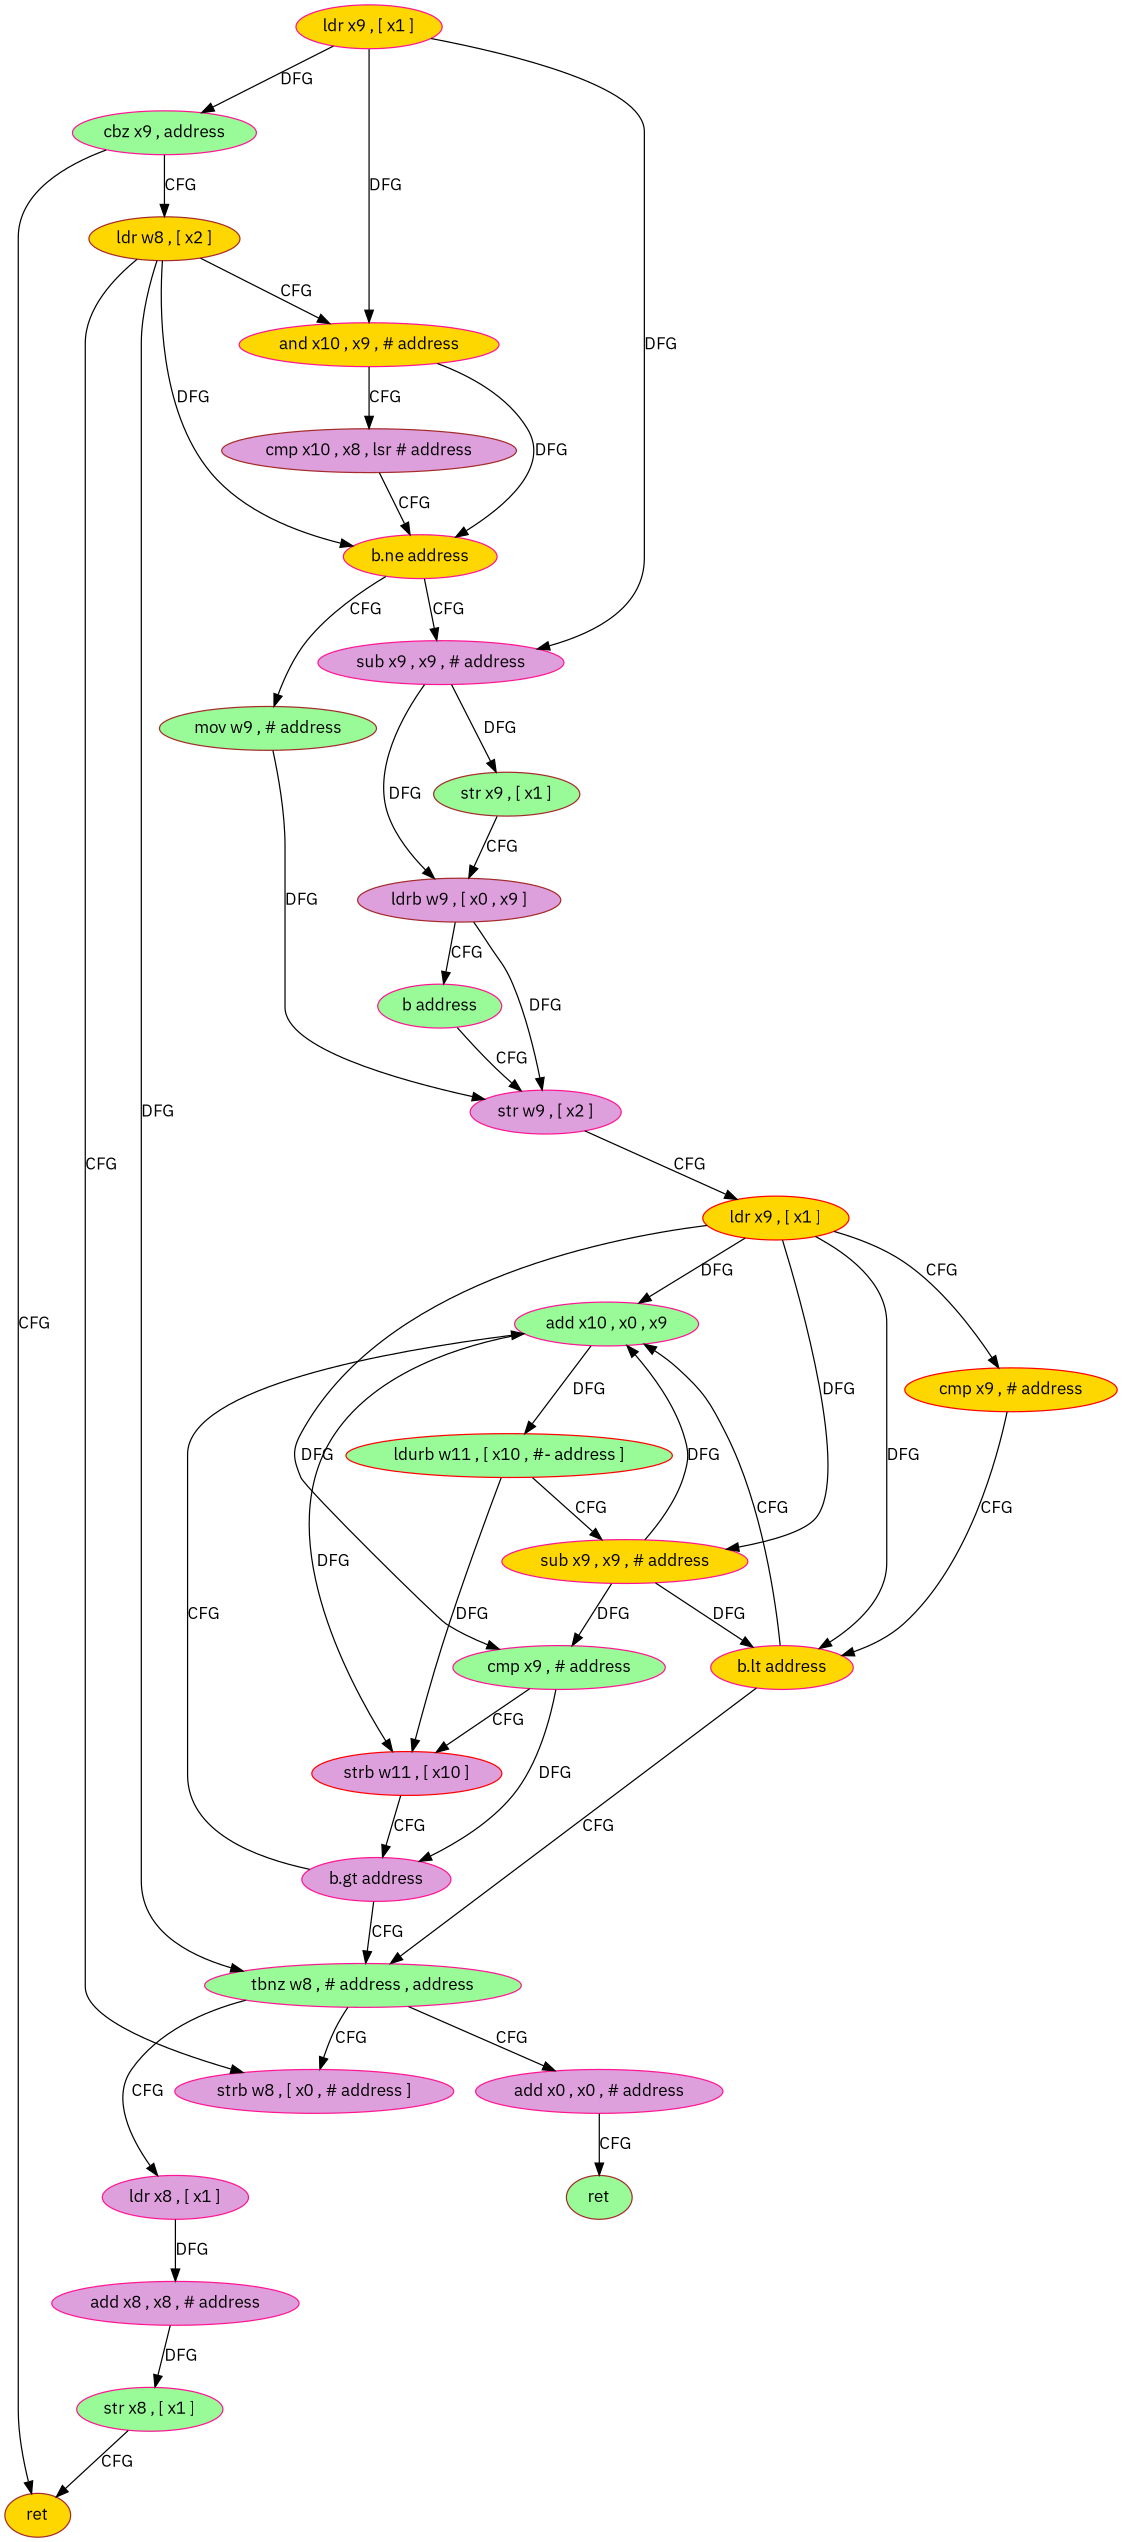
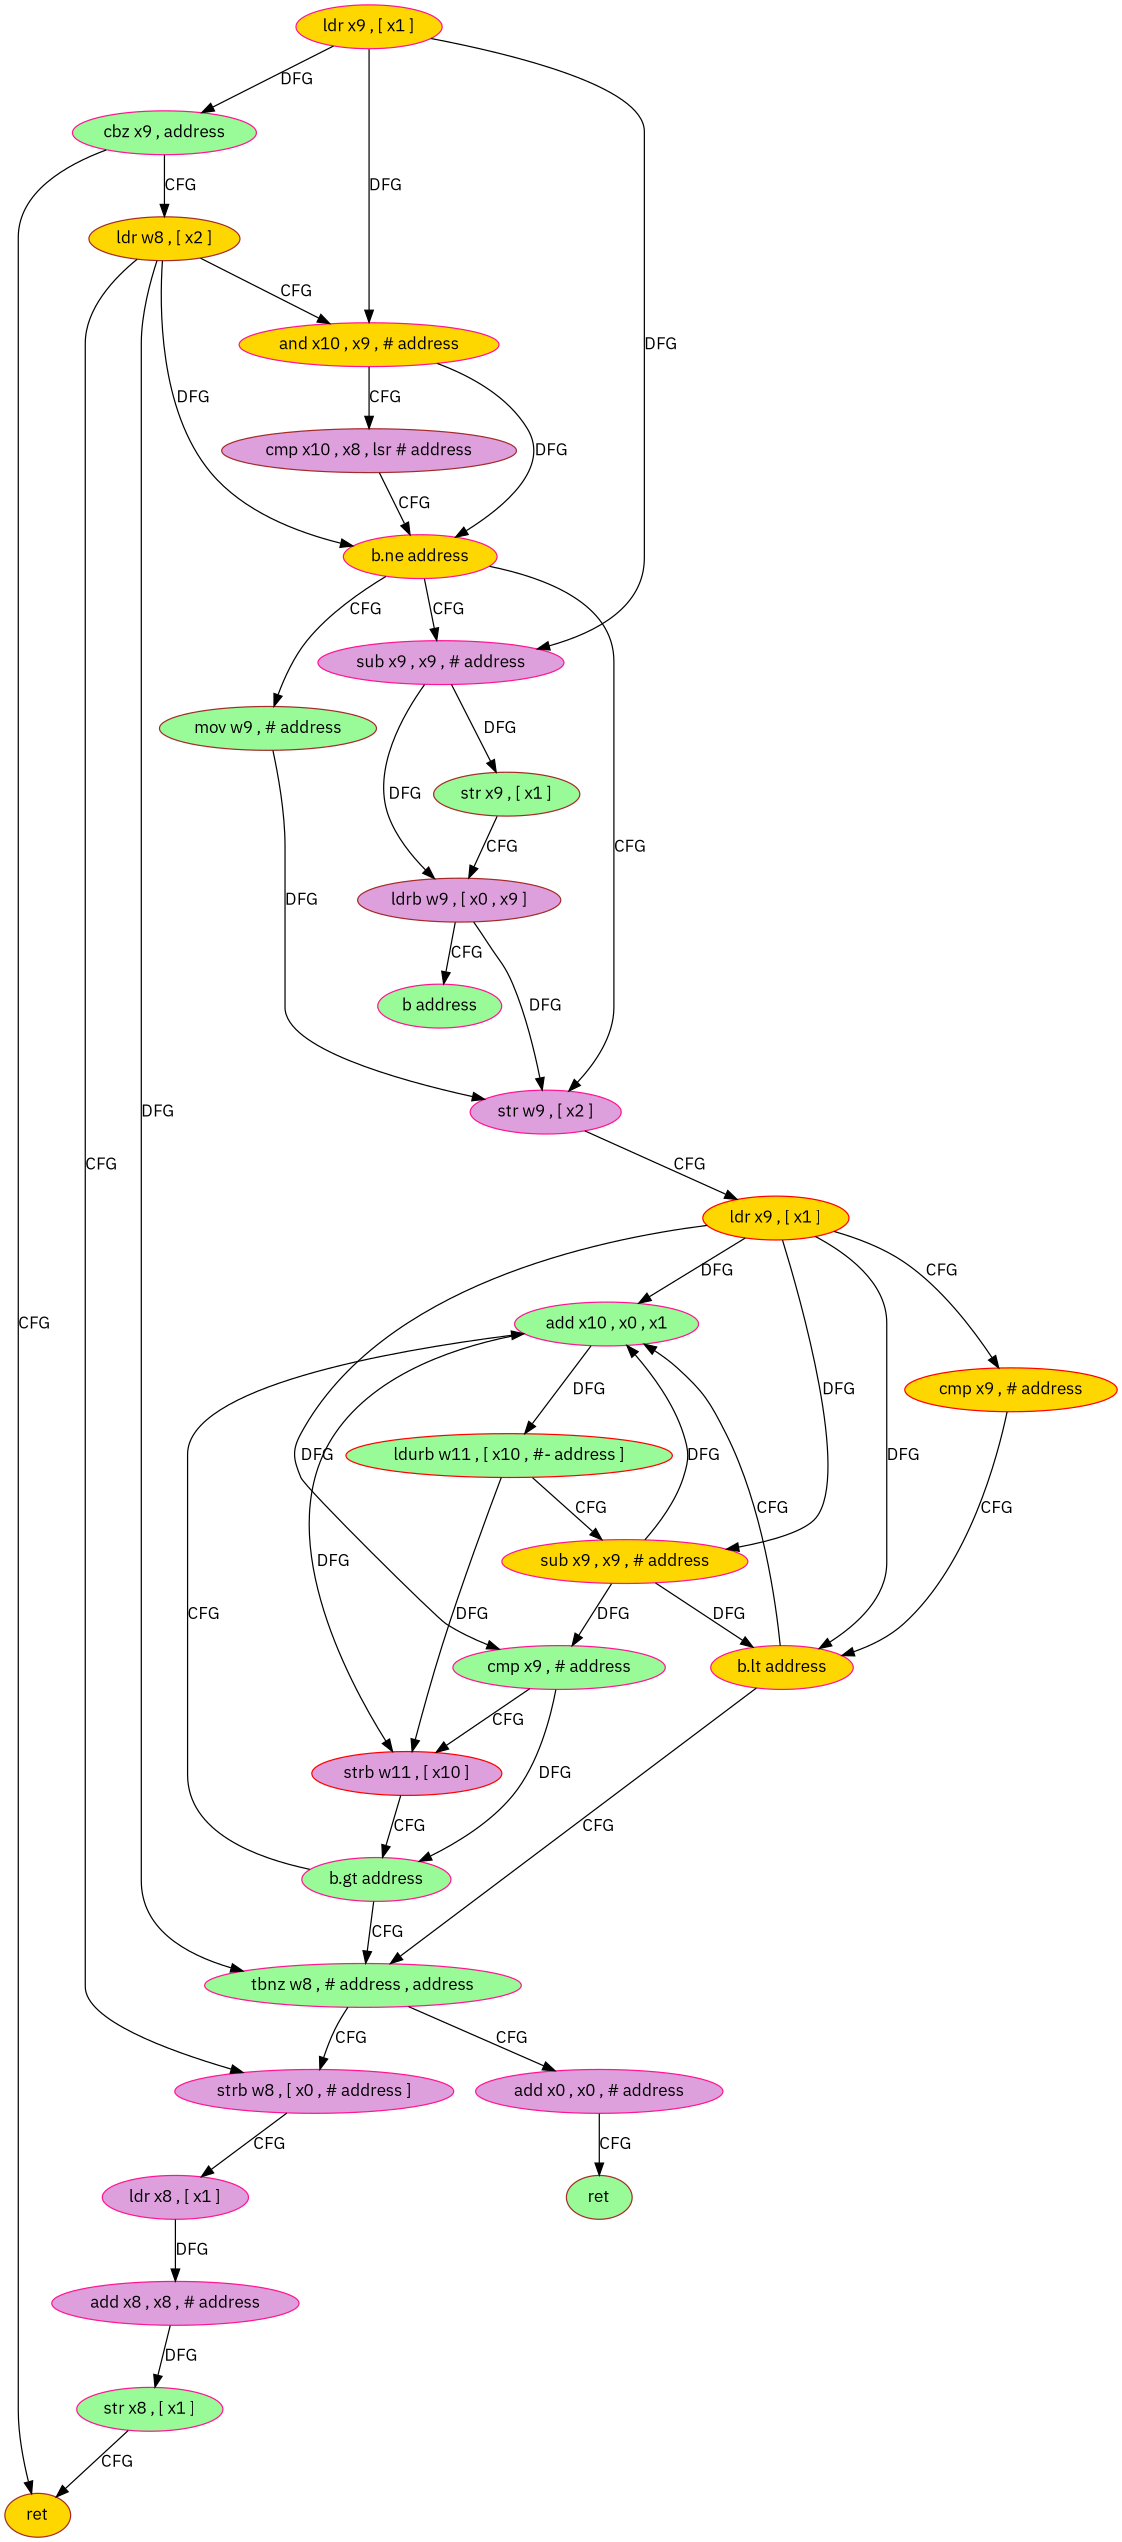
edge "b address" -> "str w9 , [ x2 ]": now "b.ne address" -> "str w9 , [ x2 ]"
node "add x10 , x0 , x9": label "add x10 , x0 , x9" -> "add x10 , x0 , x1"
node "b.gt address": fillcolor plum -> palegreen
edge "tbnz w8 , # address , address" -> "ldr x8 , [ x1 ]": now "strb w8 , [ x0 , # address ]" -> "ldr x8 , [ x1 ]"
